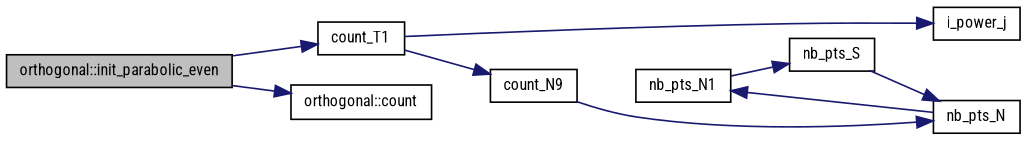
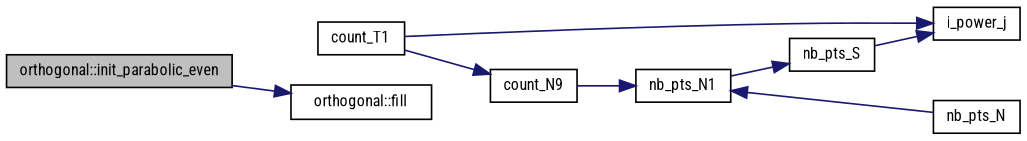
edge "orthogonal::init_parabolic_even" -> "count_T1": removed
edge "nb_pts_S" -> "nb_pts_N": now "nb_pts_S" -> "i_power_j"
node "orthogonal::count": label "orthogonal::count" -> "orthogonal::fill"
edge "count_N9" -> "nb_pts_N": now "count_N9" -> "nb_pts_N1"
